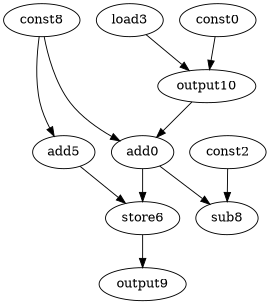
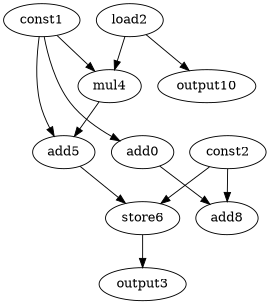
node "const8": label "const8" -> "const1"
node "load3": label "load3" -> "load2"
node "const0": removed
node "mul4": added
edge "output10" -> "add0": removed
edge "add0" -> "store6": now "const2" -> "store6"
node "sub8": label "sub8" -> "add8"
node "output9": label "output9" -> "output3"
